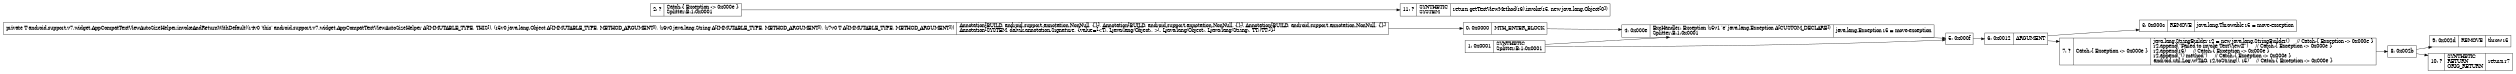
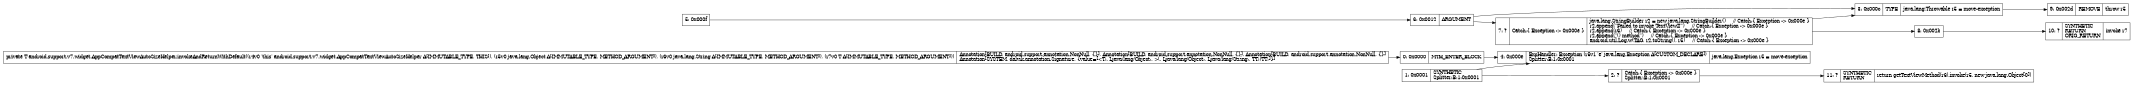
node "11: ?": text "SYSTEM" -> "RETURN"
edge "7: ?" -> "3: 0x000c": added
node "3: 0x000c": text "REMOVE" -> "TYPE"
edge "4: 0x000e" -> "5: 0x000f": removed
edge "1: 0x0001" -> "5: 0x000f": now "1: 0x0001" -> "2: ?"
edge "8: 0x002b" -> "9: 0x002d": now "3: 0x000c" -> "9: 0x002d"
node "10: ?": text "return r7" -> "invoke r7"
